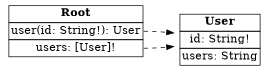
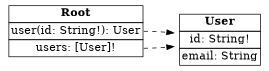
node "User": text "users: String" -> "email: String"
